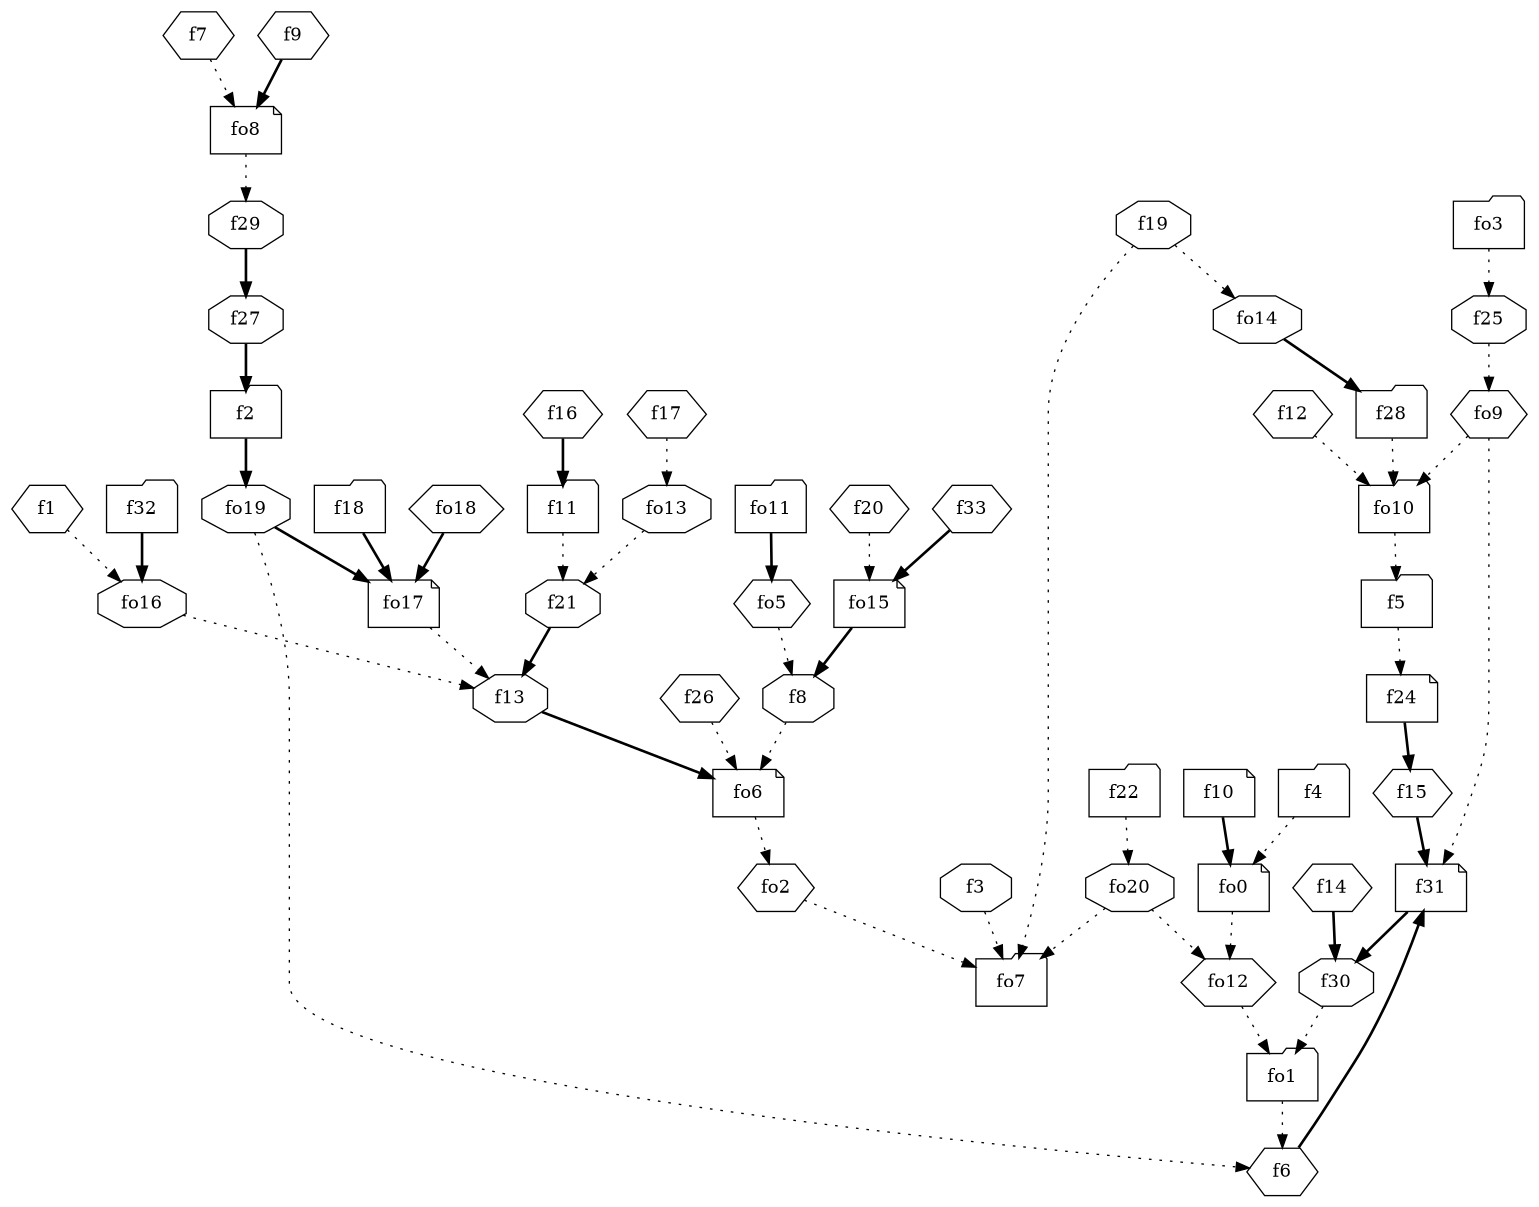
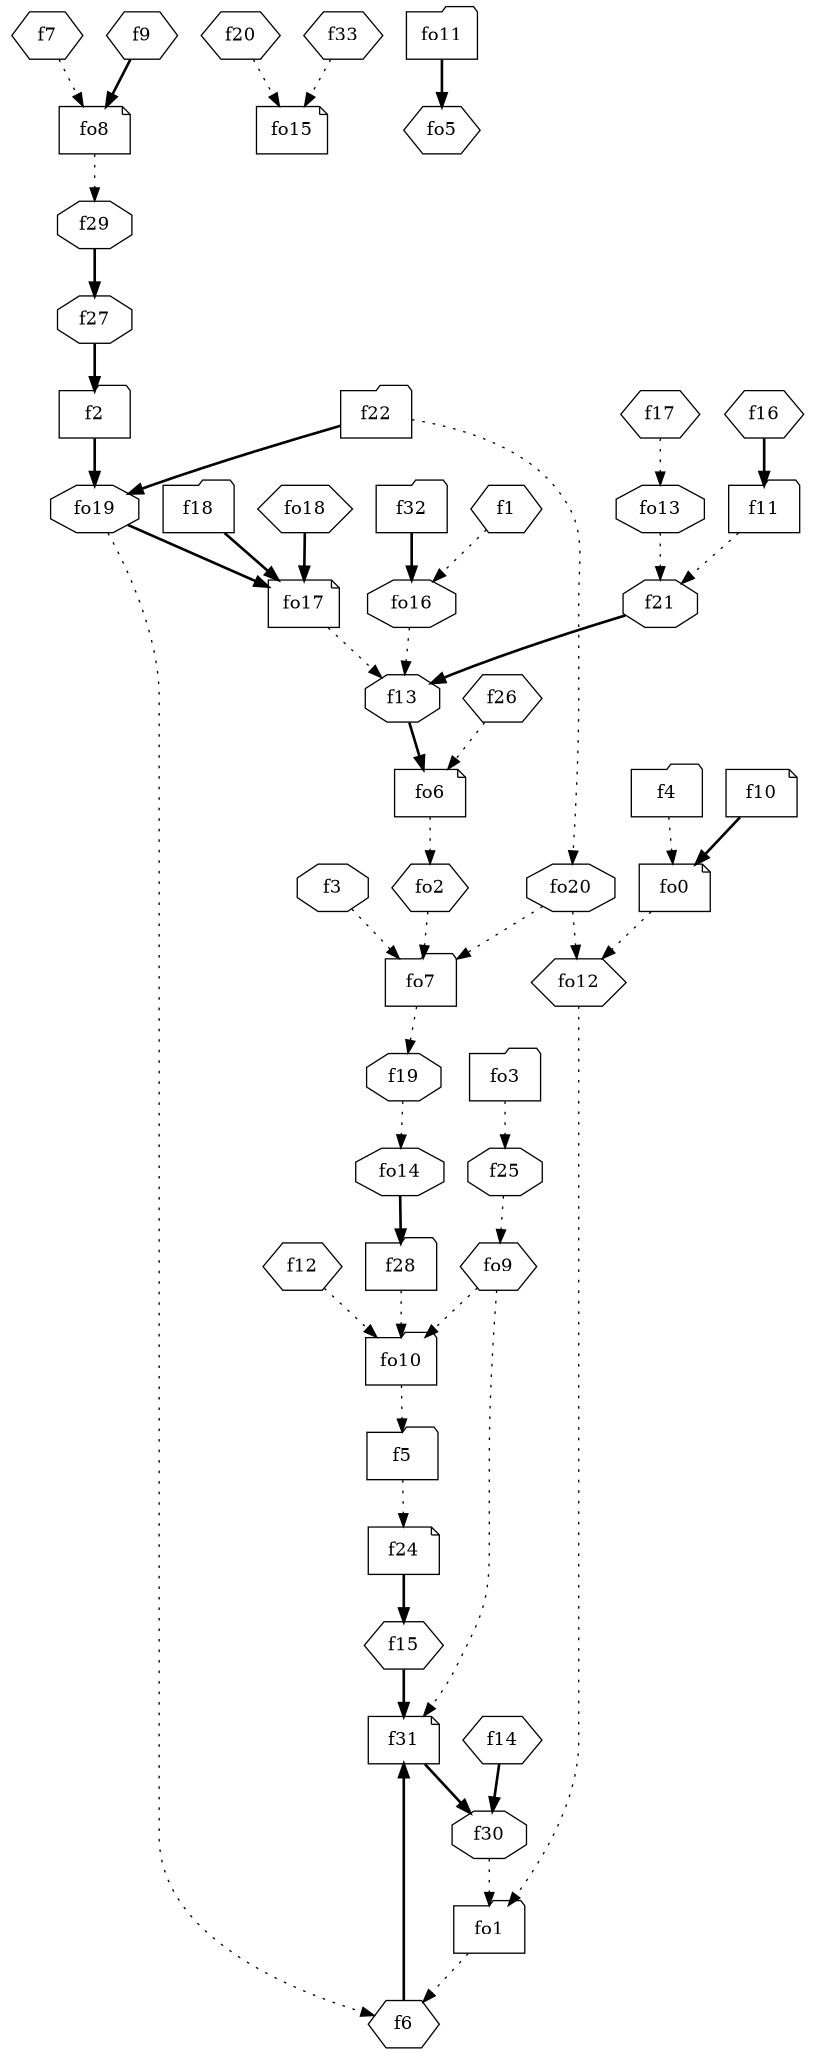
edge "f22" -> "fo19": added
edge "f33" -> "fo15": style bold -> dotted
edge "f19" -> "fo7": reversed
node "f8": removed
